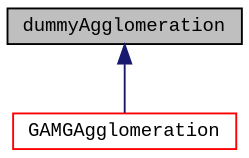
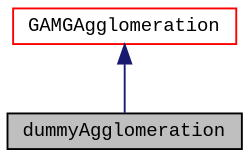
edge "GAMGAgglomeration" -> "dummyAgglomeration": reversed
